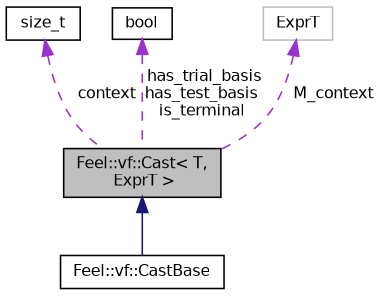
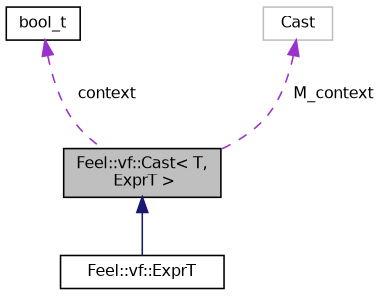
node "size_t": label "size_t" -> "bool_t"
node "bool": removed
node "ExprT": label "ExprT" -> "Cast"
node "Feel::vf::CastBase": label "Feel::vf::CastBase" -> "Feel::vf::ExprT"
